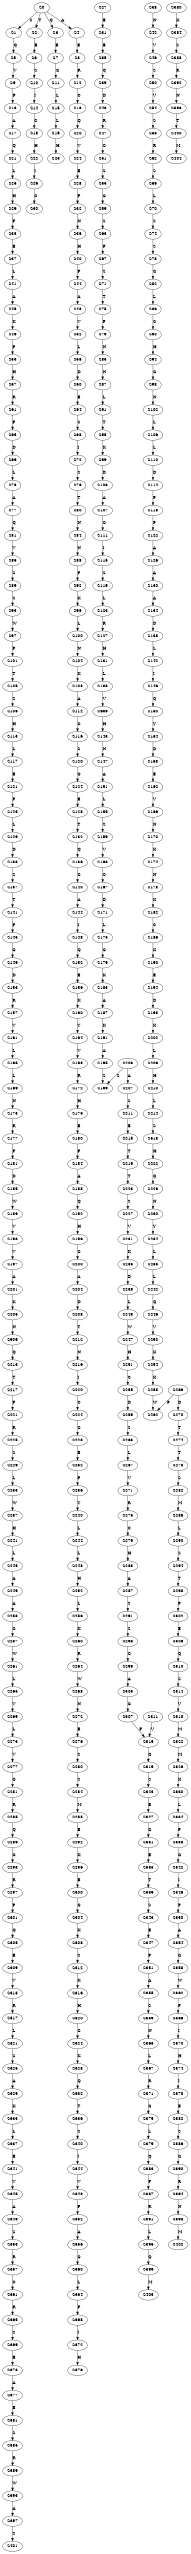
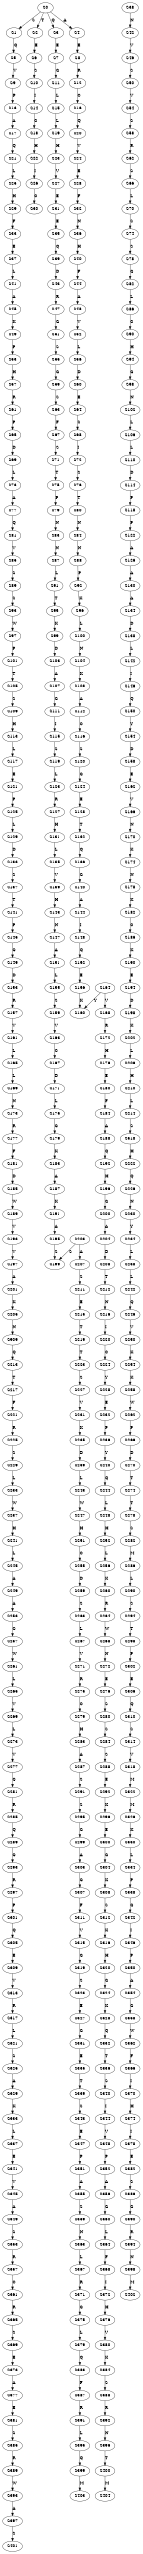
edge "S23" -> "S27": added, label "V"
node "S639": label "S639" -> "S139"
edge "S160" -> "S164": reversed
edge "S266" -> "S262": reversed
edge "S224" -> "S228": label "G" -> "Y"
edge "S240" -> "S244": label "L" -> "Q"
edge "S307" -> "S315": now "S307" -> "S311"
edge "S284" -> "S288": label "M" -> "S"
edge "S376" -> "S380": added, label "V"
